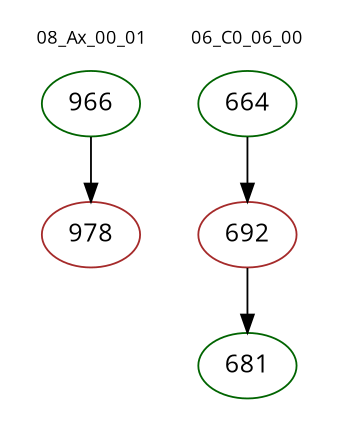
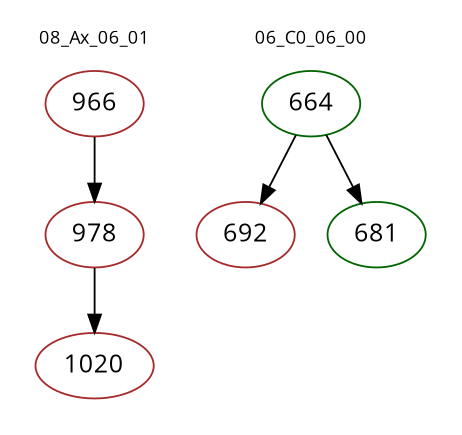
cluster "08_Ax_00_01": label "08_Ax_00_01" -> "08_Ax_06_01"
node "966": color darkgreen -> brown
edge "692" -> "681": now "664" -> "681"
node "1020": added
